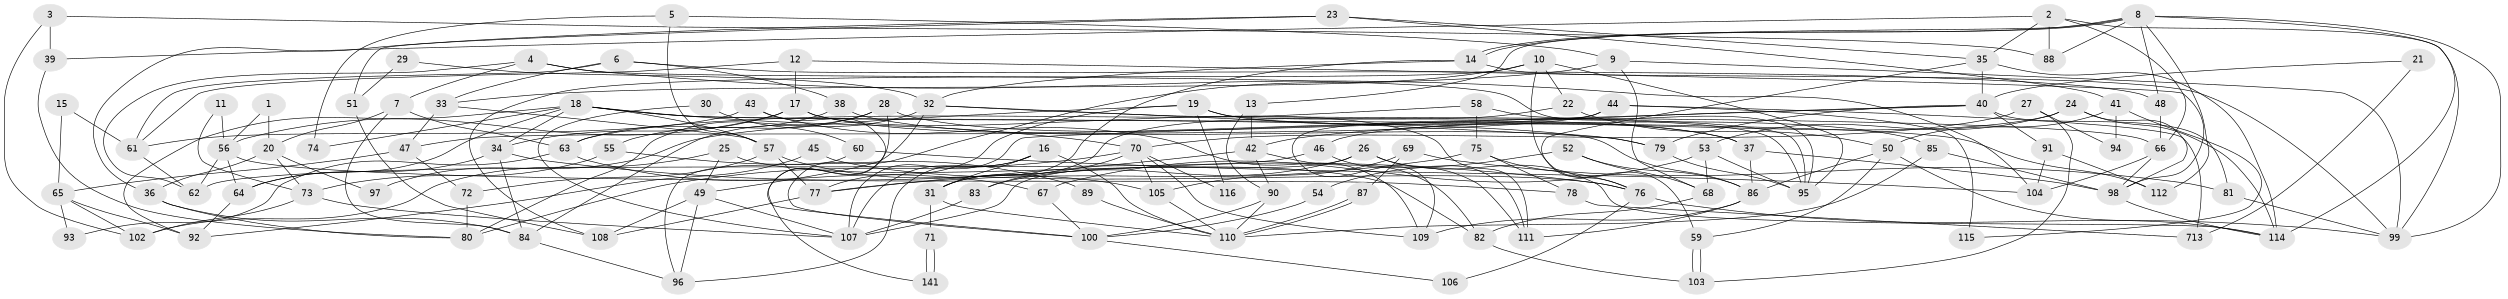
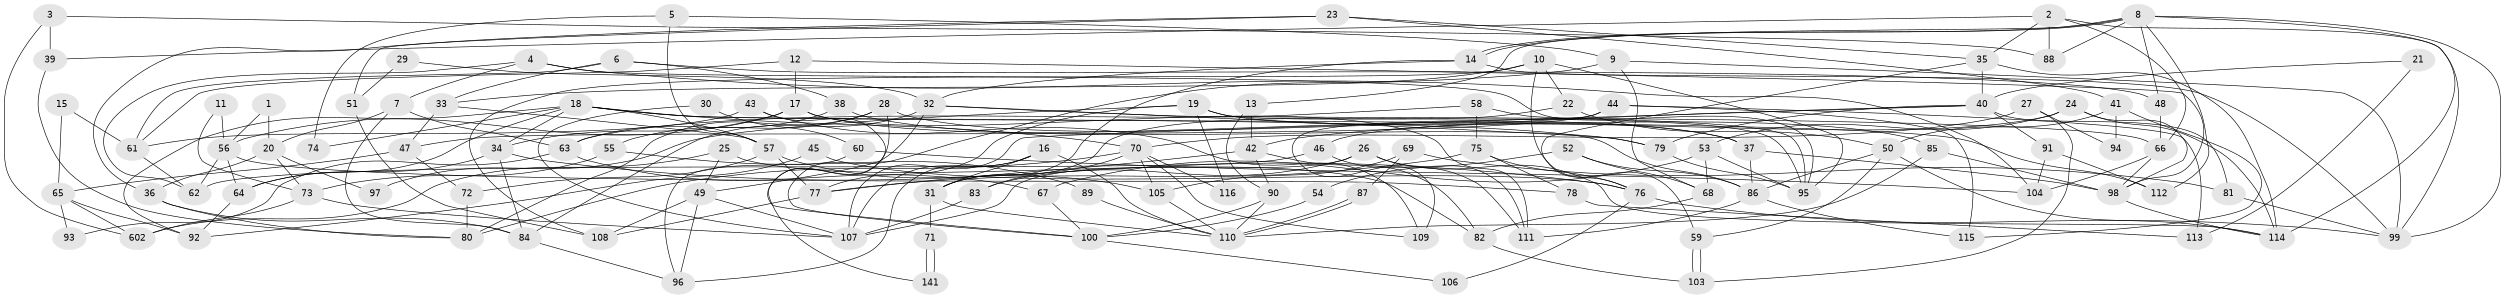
edge "86" -- "109": now "86" -- "115"
node "102": label "102" -> "602"
node "713": label "713" -> "113"
